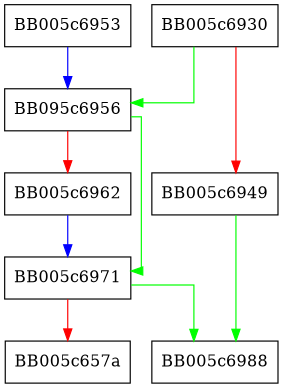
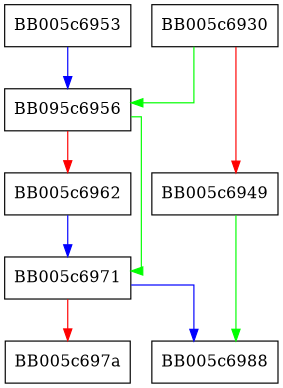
edge "BB005c6971" -> "BB005c6988": color green -> blue
node "BB005c657a": label "BB005c657a" -> "BB005c697a"
